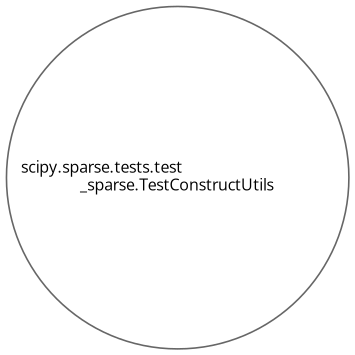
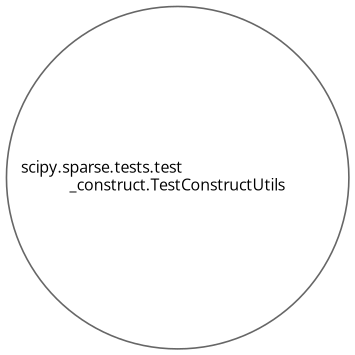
node "scipy.sparse.tests.test _sparse.TestConstructUtils": label "scipy.sparse.tests.test _sparse.TestConstructUtils" -> "scipy.sparse.tests.test _construct.TestConstructUtils"
